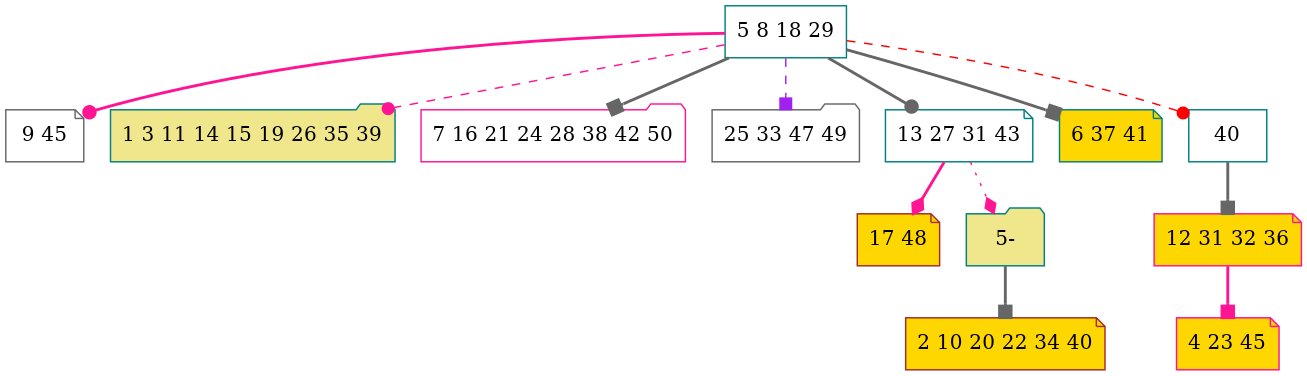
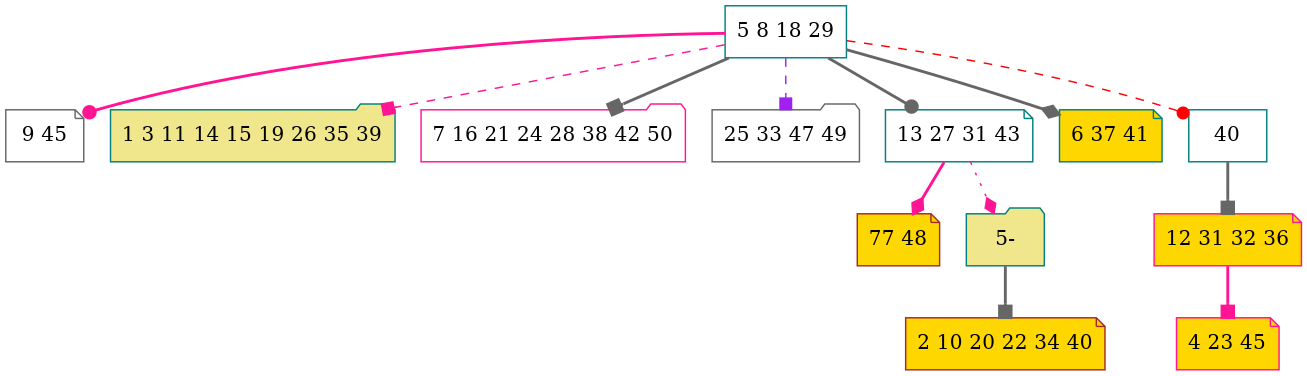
edge "5 8 18 29" -> "1 3 11 14 15 19 26 35 39": arrowhead dot -> box
edge "5 8 18 29" -> "6 37 41": arrowhead box -> diamond
node "17 48": label "17 48" -> "77 48"
